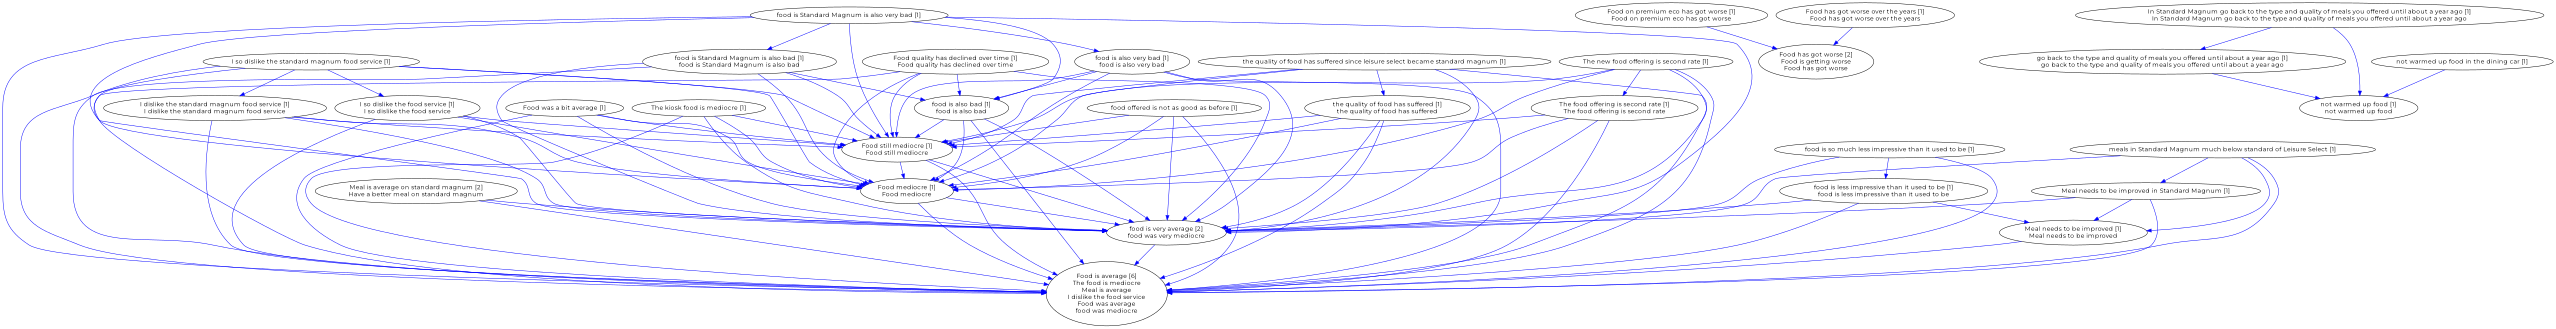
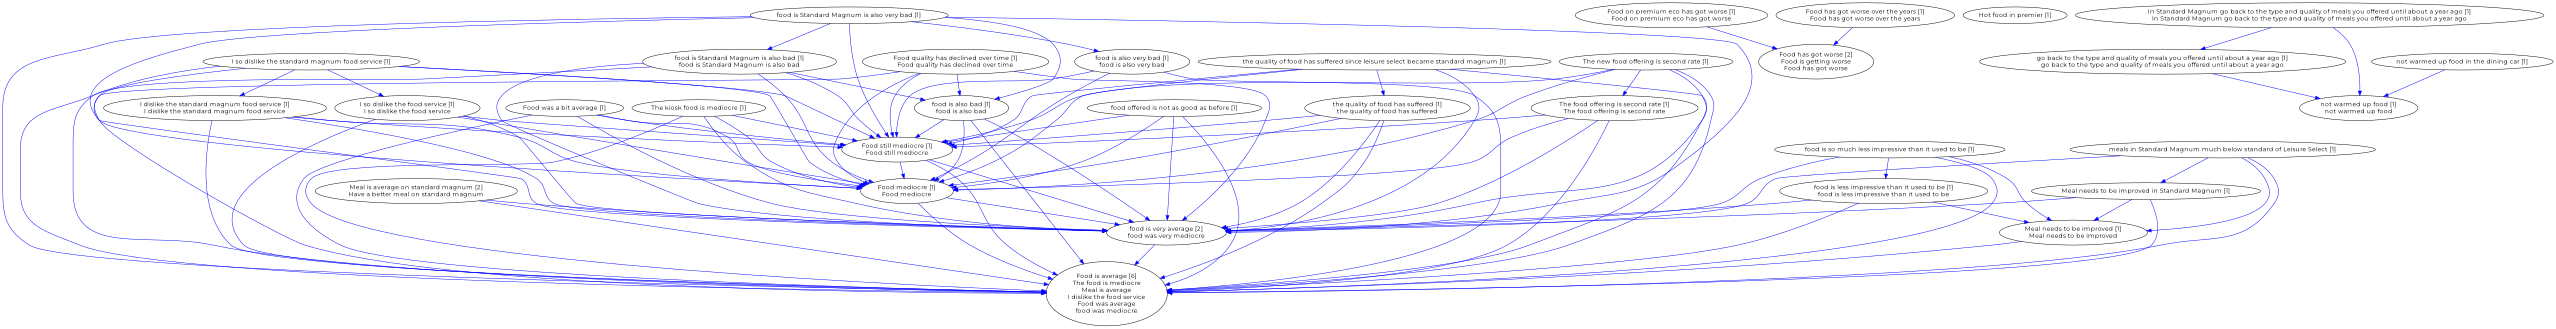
node "Hot food in premier [1]": added
edge "food is also very bad [1] food is also very bad" -> "food is also bad [1] food is also bad": removed
edge "food is also very bad [1] food is also very bad" -> "food is very average [2] food was very mediocre": removed
edge "food is so much less impressive than it used to be [1]" -> "Meal needs to be improved [1] Meal needs to be improved": added
